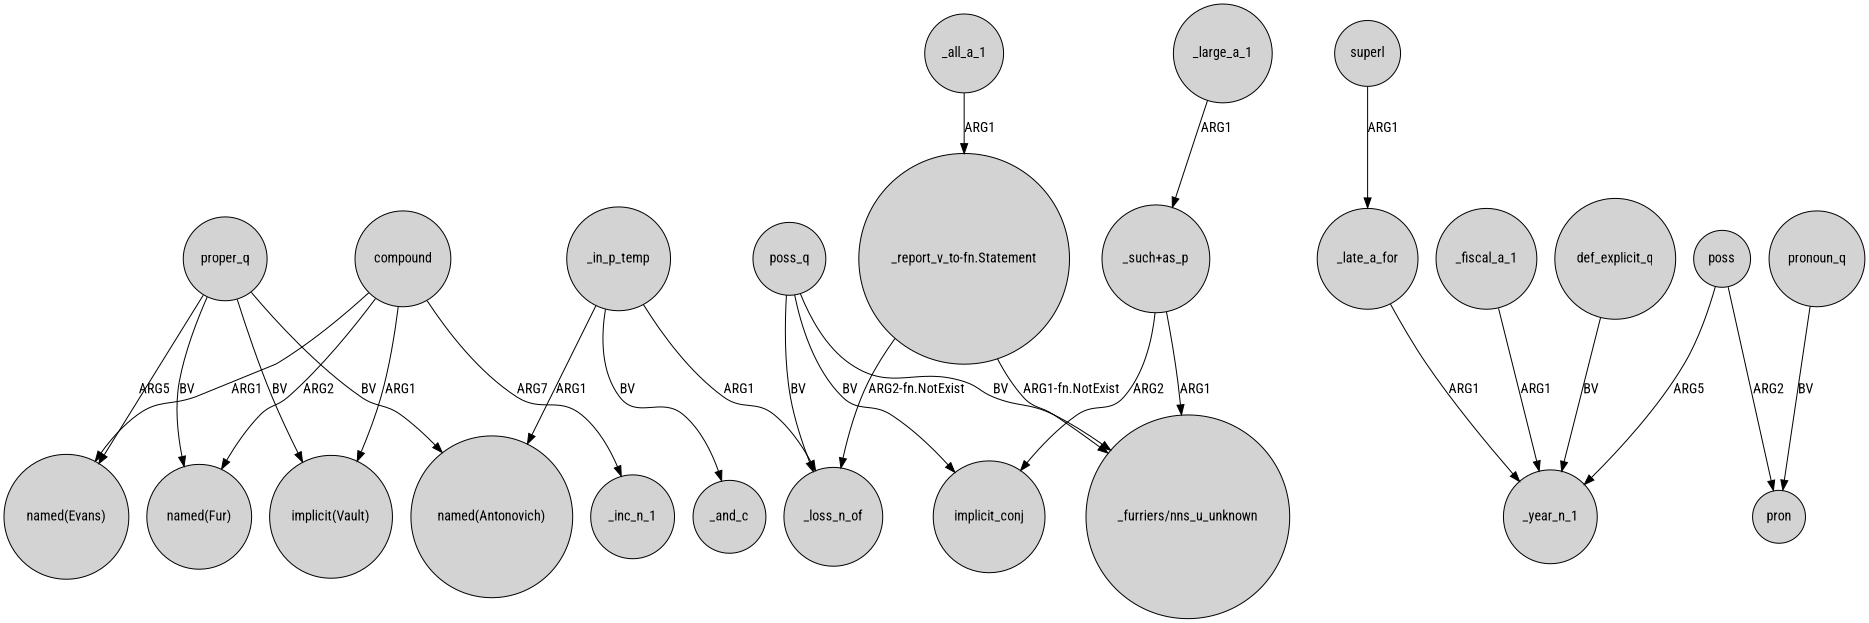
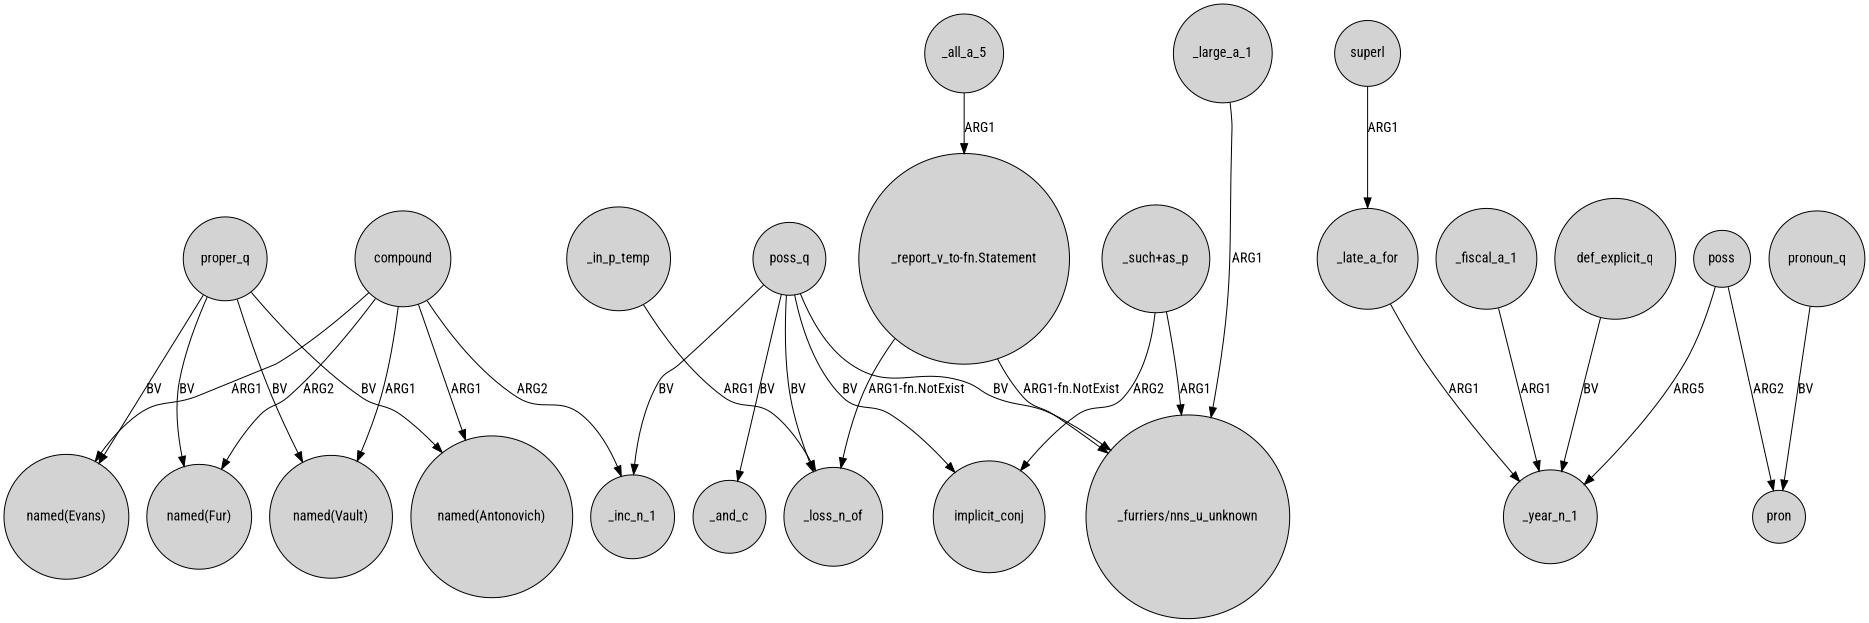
node "_all_a_1": label "_all_a_1" -> "_all_a_5"
edge "_large_a_1" -> "_such+as_p": now "_large_a_1" -> "_furriers/nns_u_unknown"
edge "poss_q" -> "_inc_n_1": added, label "BV"
edge "_in_p_temp" -> "named(Antonovich)": now "compound" -> "named(Antonovich)"
edge "proper_q" -> "named(Evans)": label "ARG5" -> "BV"
edge "compound" -> "_inc_n_1": label "ARG7" -> "ARG2"
edge "_report_v_to-fn.Statement" -> "_loss_n_of": label "ARG2-fn.NotExist" -> "ARG1-fn.NotExist"
edge "_in_p_temp" -> "_and_c": now "poss_q" -> "_and_c"
node "implicit(Vault)": label "implicit(Vault)" -> "named(Vault)"
